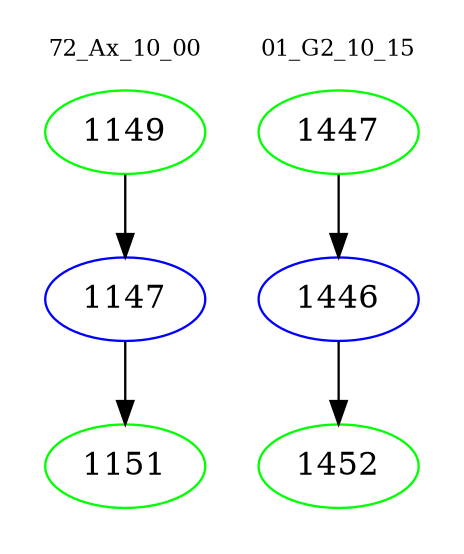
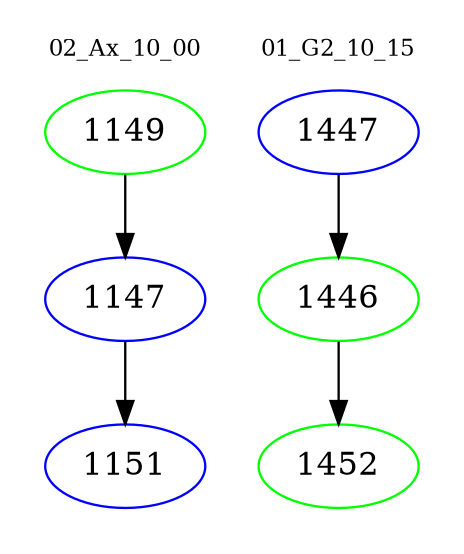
cluster "72_Ax_10_00": label "72_Ax_10_00" -> "02_Ax_10_00"
node "1447": color green -> blue
node "1446": color blue -> green
node "1151": color green -> blue
